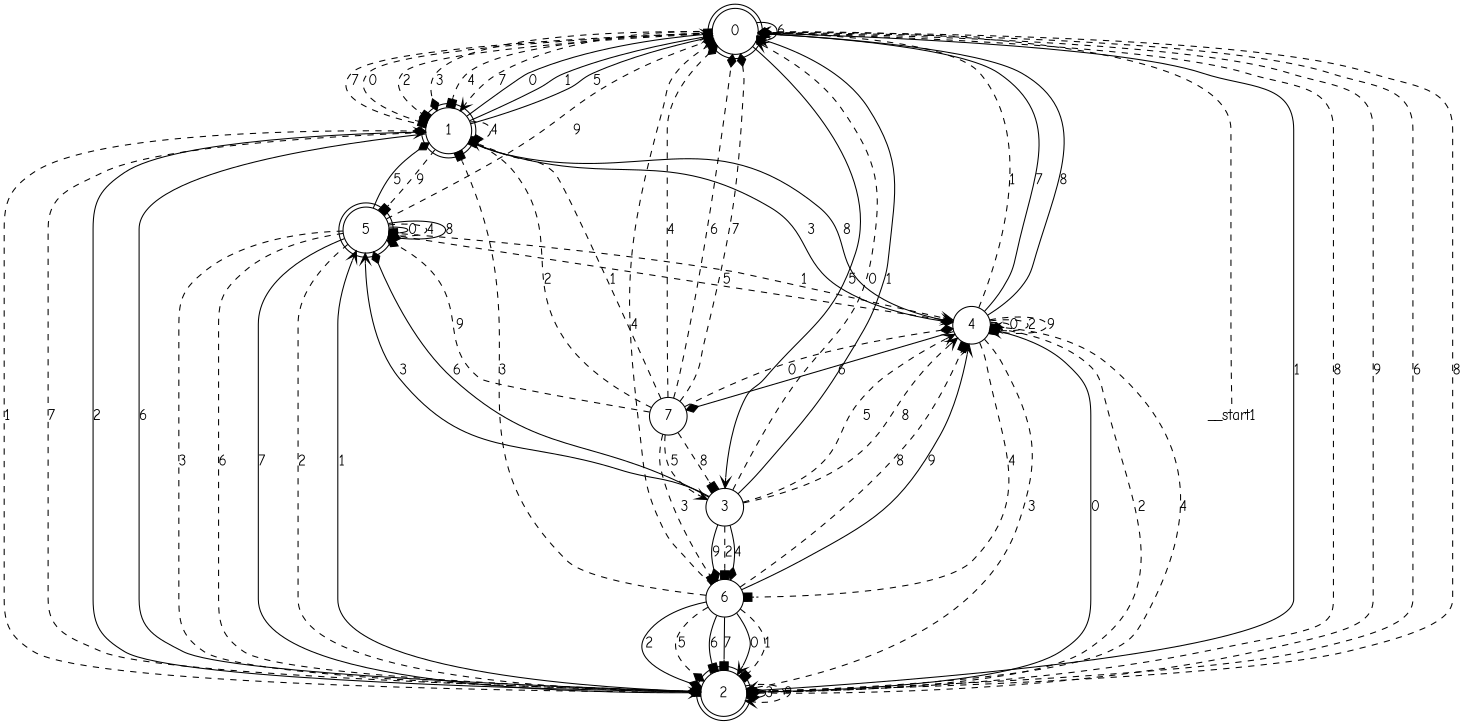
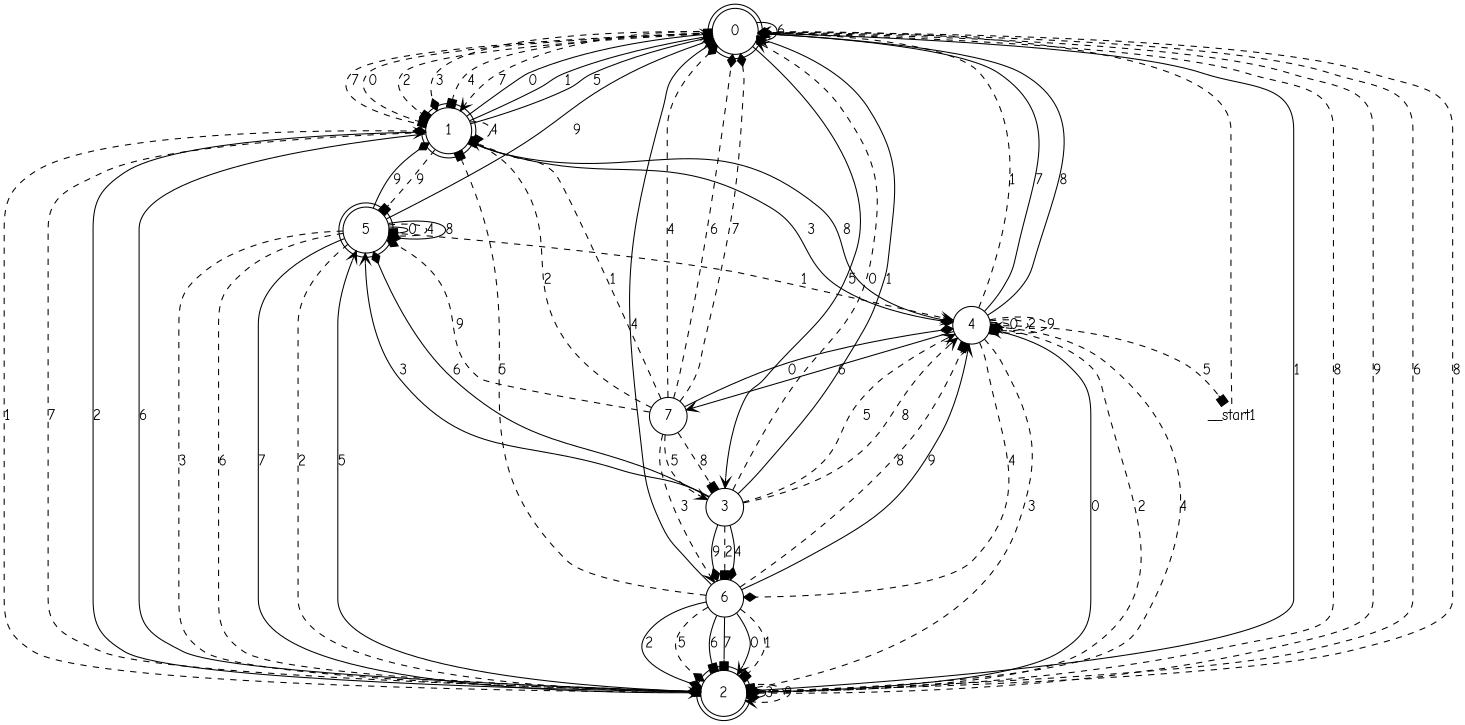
edge "5" -> "0": style dashed -> solid
edge "5" -> "1": label "5" -> "9"
edge "4" -> "5": now "4" -> "__start1"
edge "6" -> "0": style dashed -> solid
edge "7" -> "4": style dashed -> solid
edge "4" -> "7": arrowhead diamond -> vee
edge "6" -> "1": label "3" -> "5"
edge "2" -> "5": label "1" -> "5"
edge "7" -> "6": arrowhead box -> vee
edge "4" -> "6": arrowhead box -> diamond
edge "4" -> "2": arrowhead vee -> box
